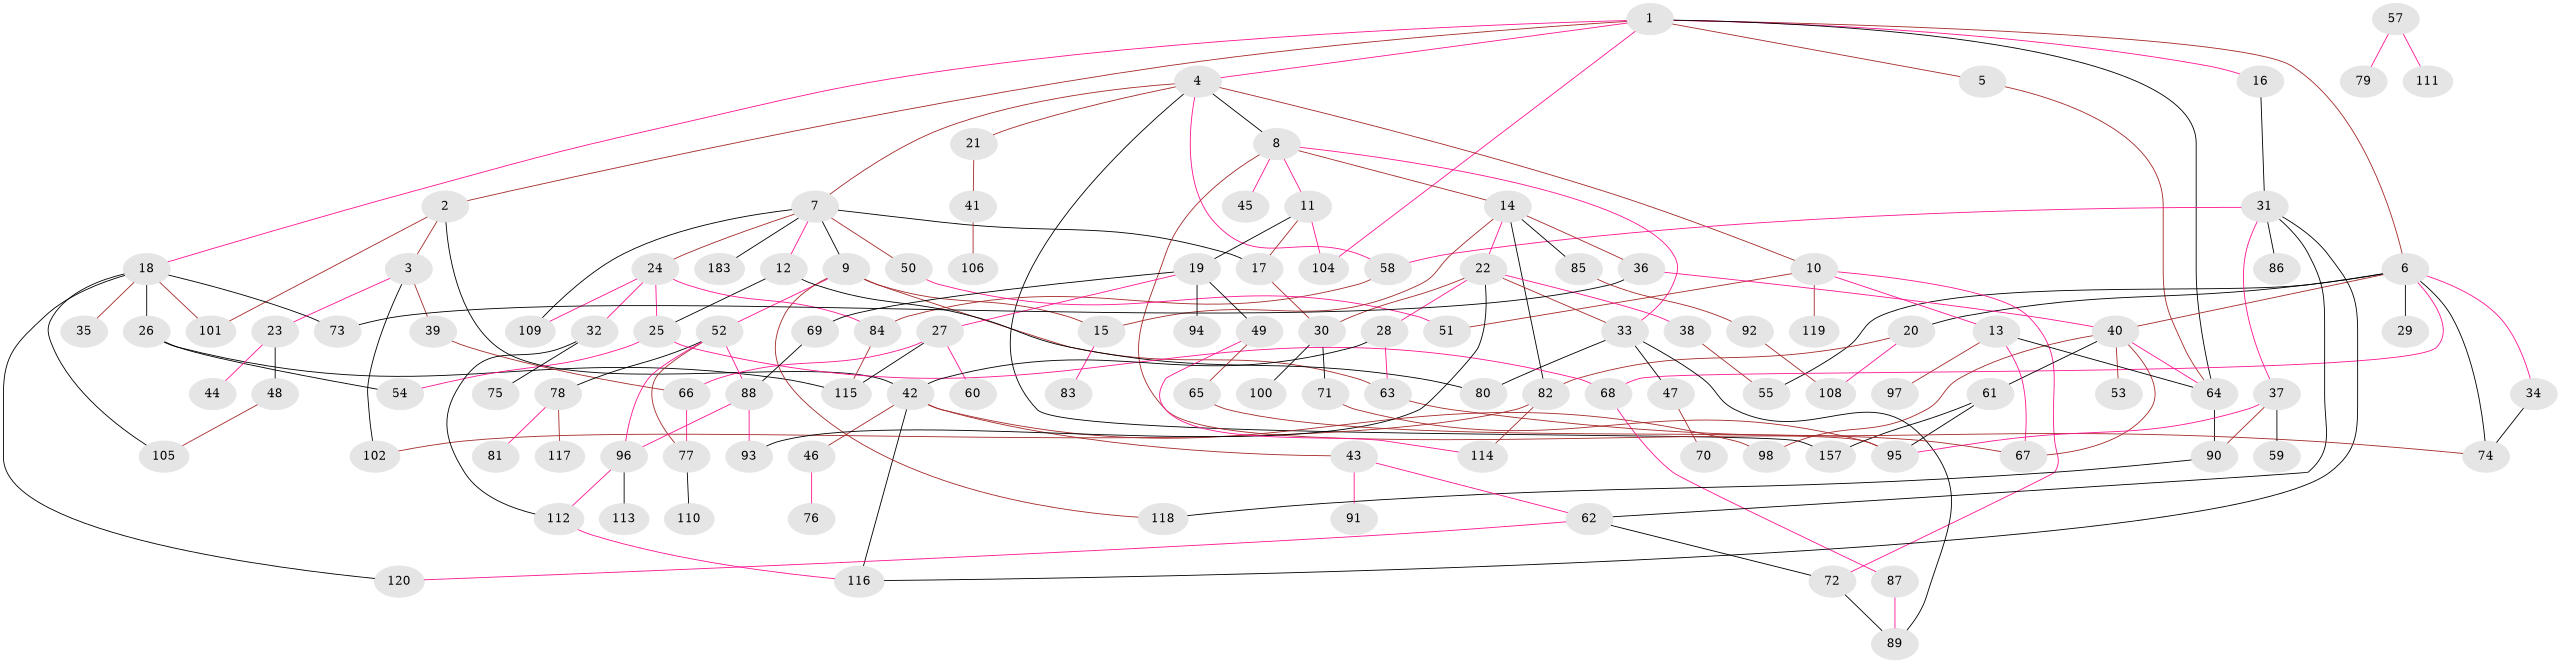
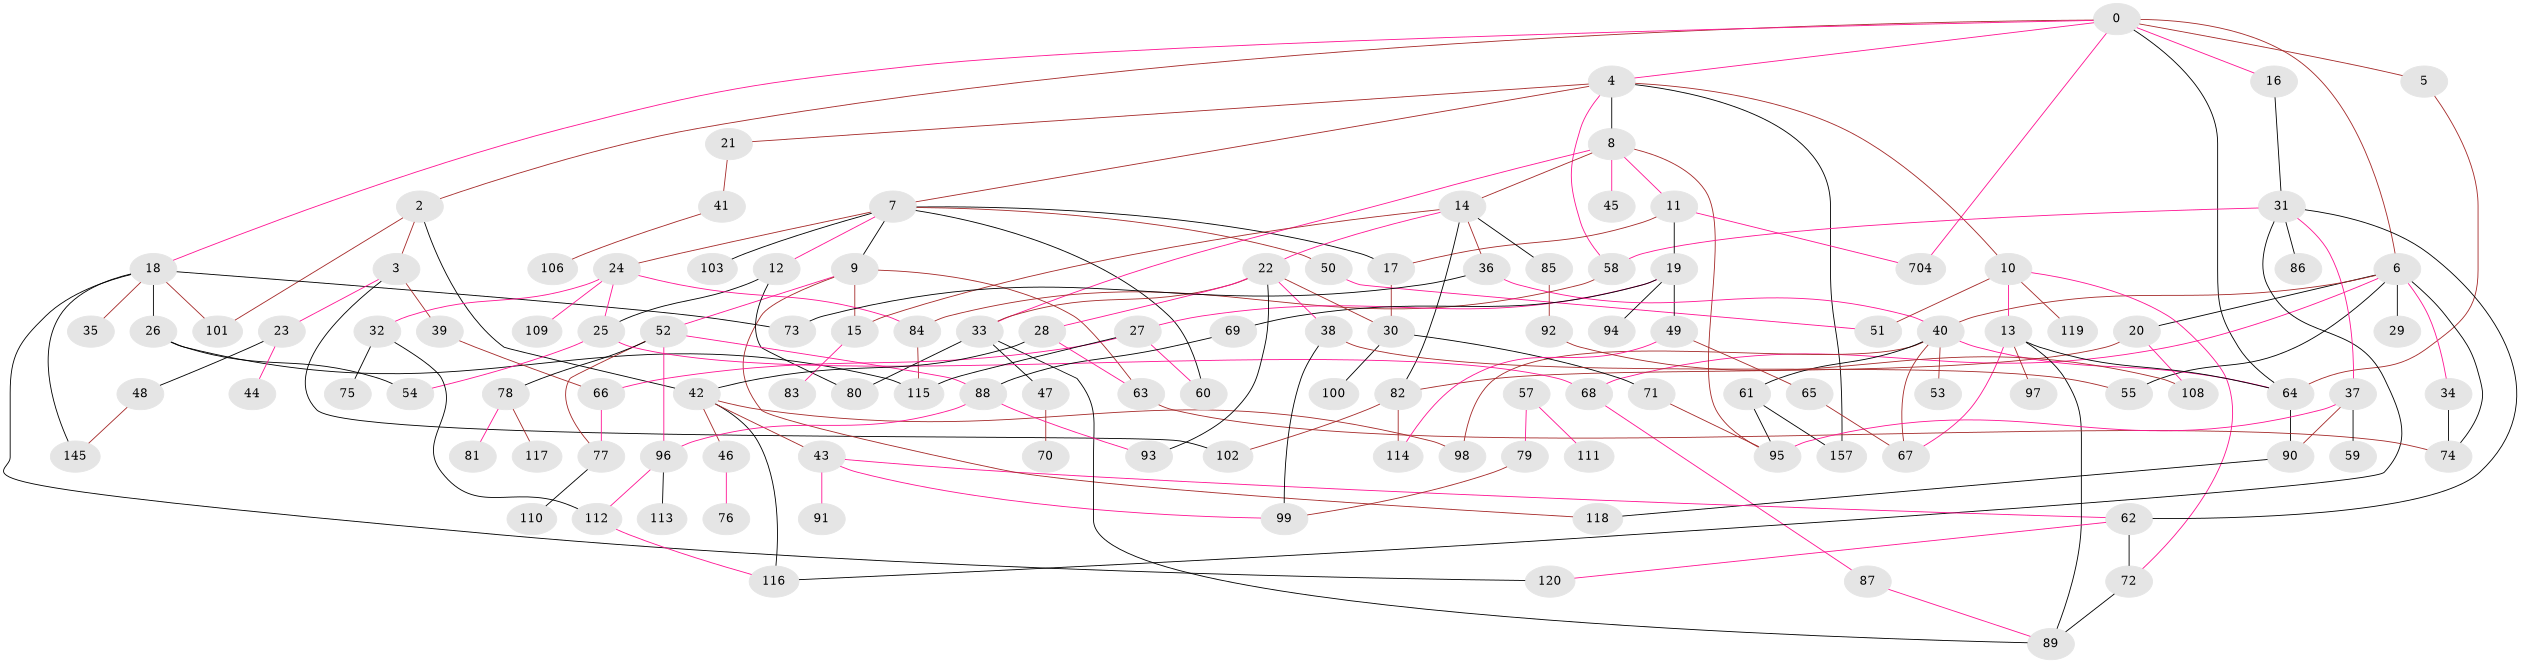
node "1": label "1" -> "0"
edge "7" -- "109": now "7" -- "60"
node "183": label "183" -> "103"
node "104": label "104" -> "704"
node "105": label "105" -> "145"
edge "13" -- "89": added
node "99": added
